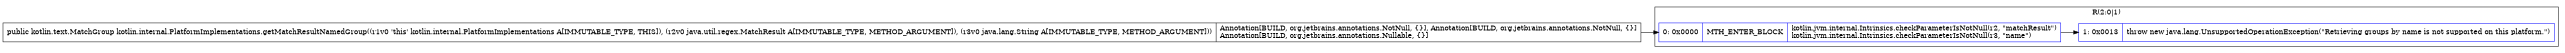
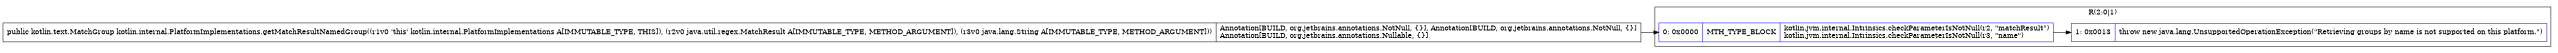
node "0: 0x0000": text "MTH_ENTER_BLOCK" -> "MTH_TYPE_BLOCK"
